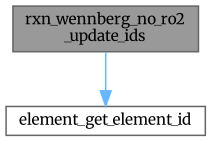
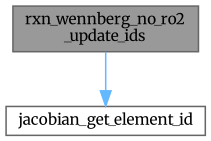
node "element_get_element_id": label "element_get_element_id" -> "jacobian_get_element_id"
